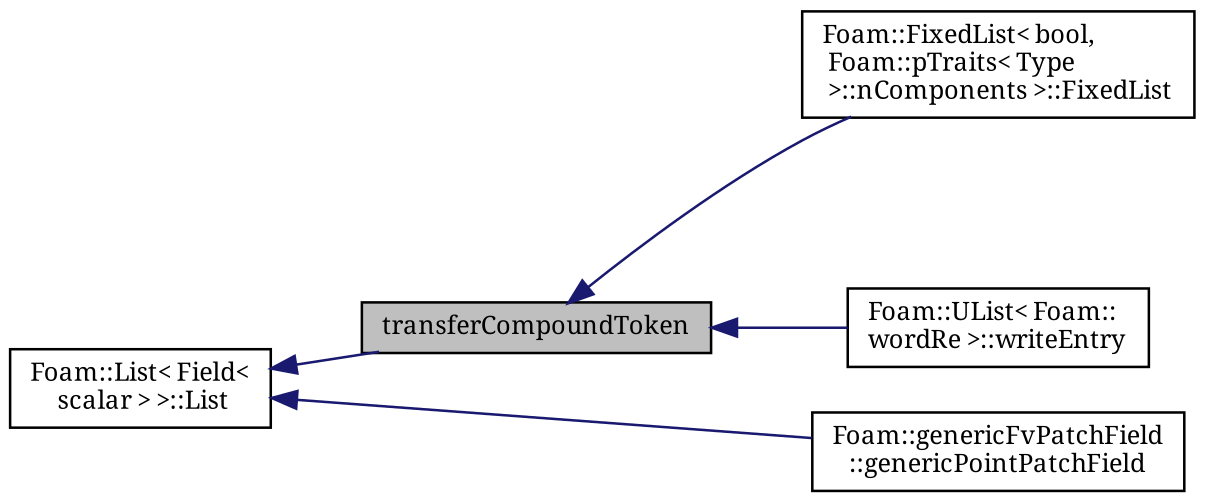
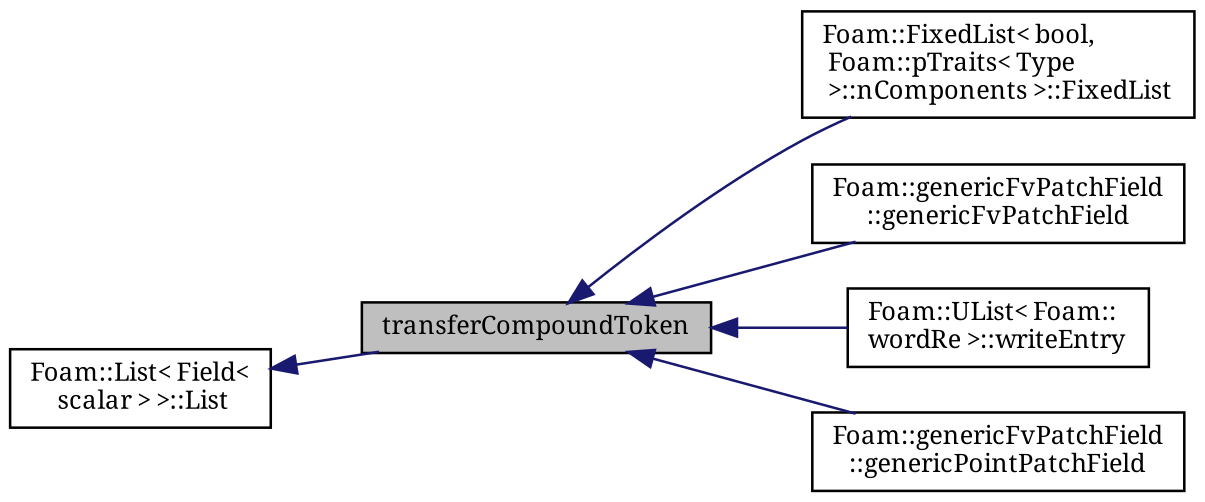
node "Foam::genericFvPatchField ::genericFvPatchField": added
edge "Foam::genericFvPatchField ::genericPointPatchField" -> "Foam::List< Field< scalar > >::List": now "Foam::genericFvPatchField ::genericPointPatchField" -> "transferCompoundToken"
